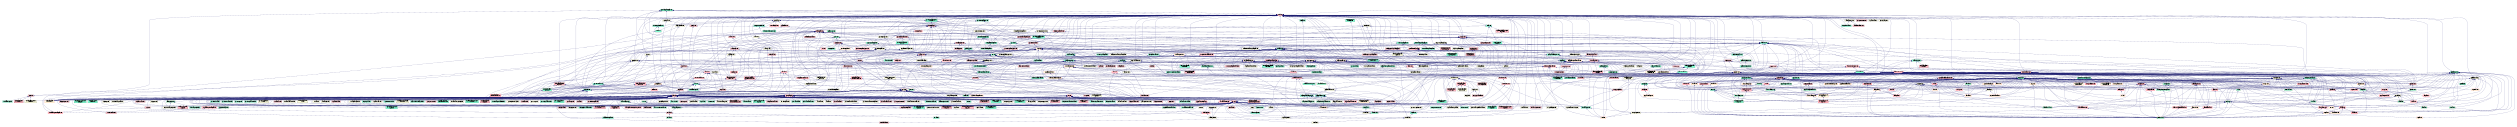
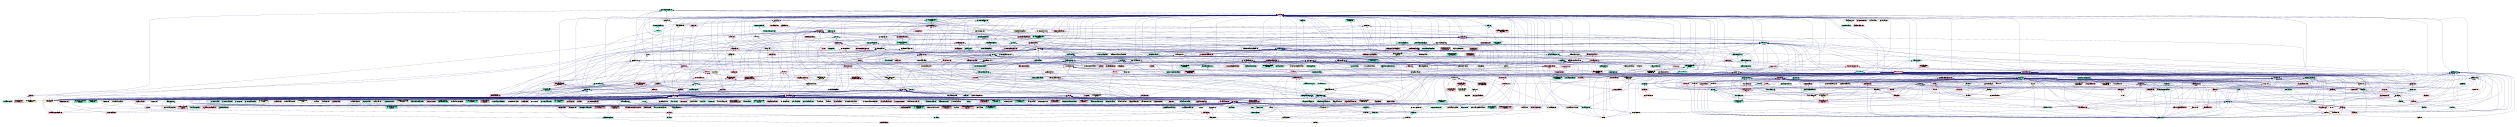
node "elapsed_time_counter.cpp": fillcolor lightyellow -> aquamarine
node "protect_with_cleanup _pfo.cpp": label "protect_with_cleanup _pfo.cpp" -> "protect_with_nullary _pfo.cpp"
node "ag_client.cpp": fillcolor lightpink -> aquamarine
